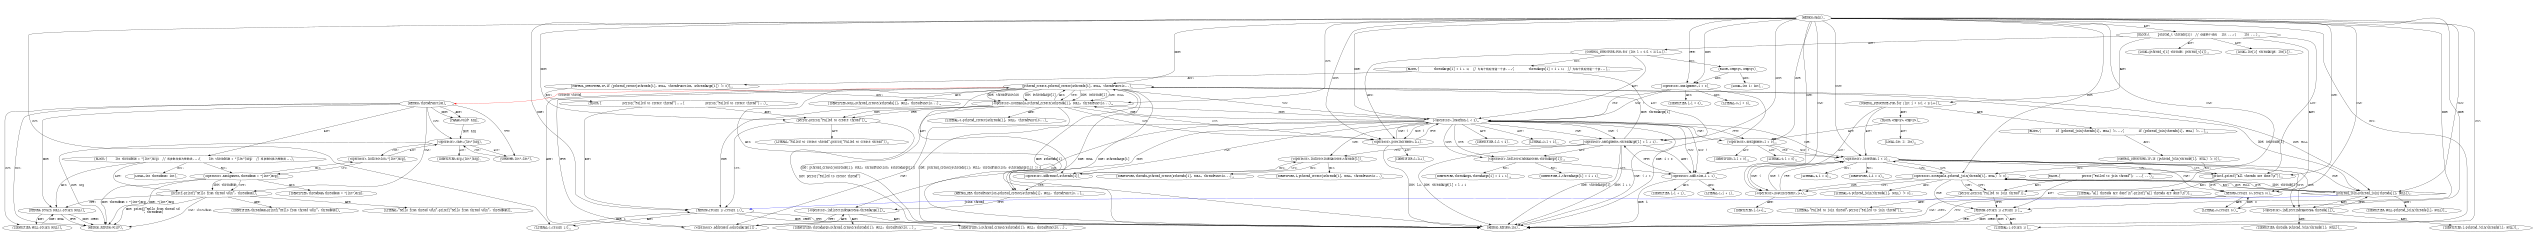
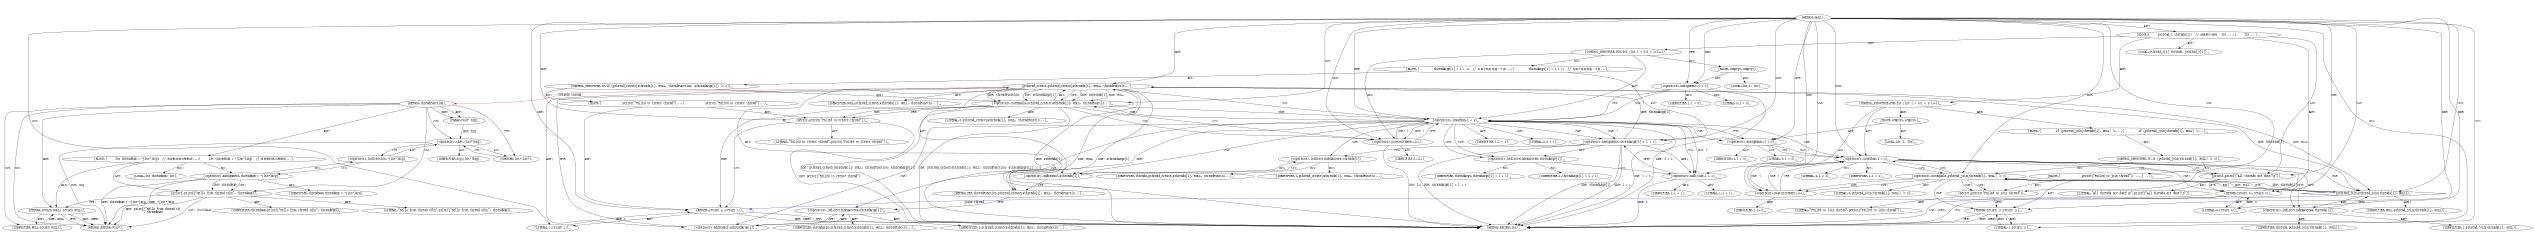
node "(LOCAL,int[2] threadArgs: int[2])": removed
